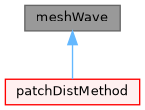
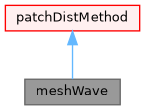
edge "patchDistMethod" -> "meshWave": reversed
